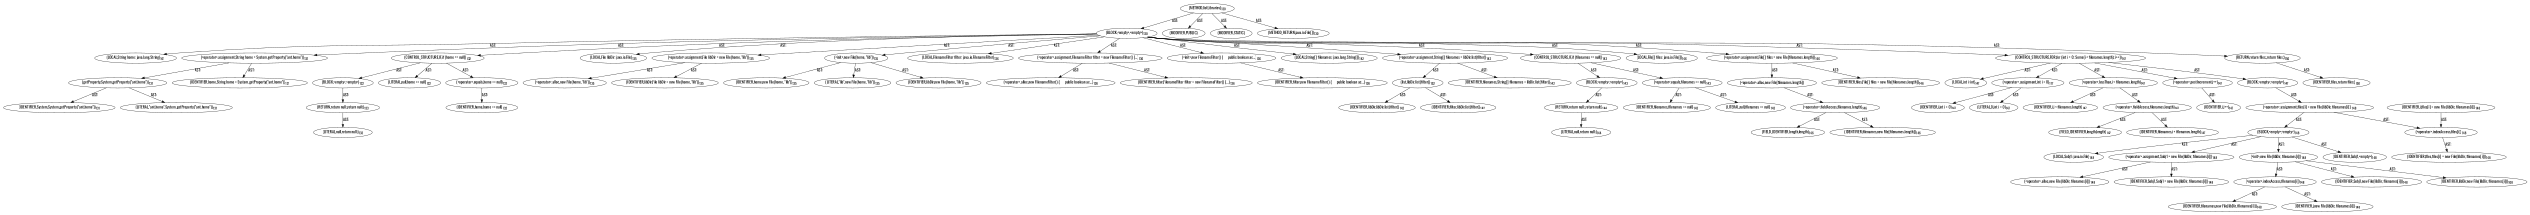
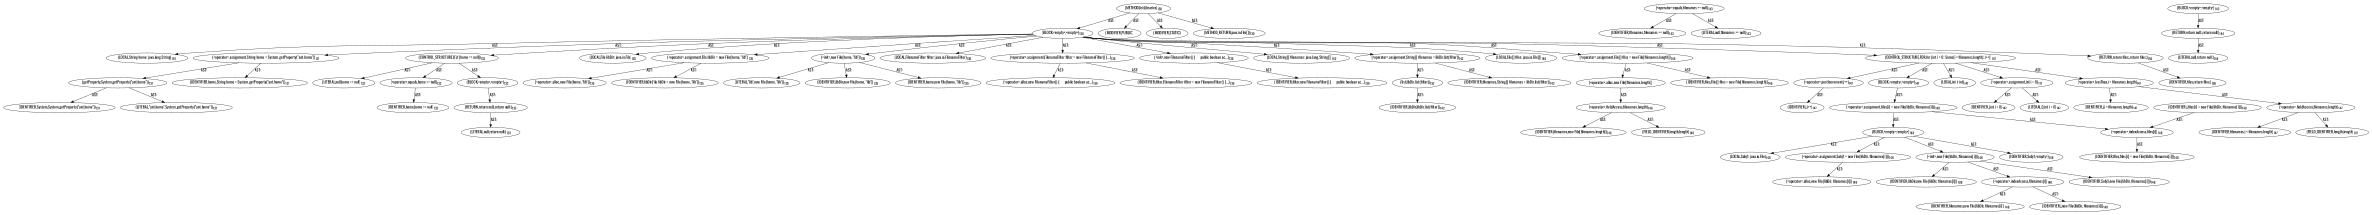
node "(CONTROL_STRUCTURE,IF,if (filenames == null))": removed
node "(IDENTIFIER,filter,libDir.list(filter))": removed
node "(IDENTIFIER,$obj1,$obj1 = new File(libDir, filenames[i]))": removed
